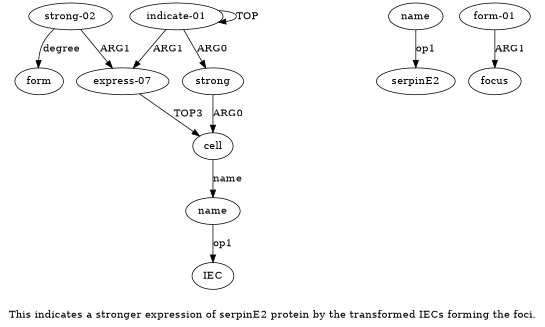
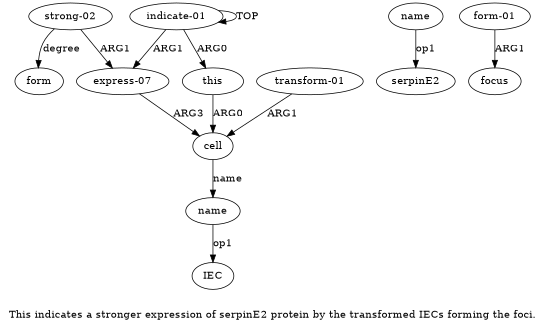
node "strong": label "strong" -> "this"
node "transform-01": added
edge "express-07" -> "cell": label "TOP3" -> "ARG3"
